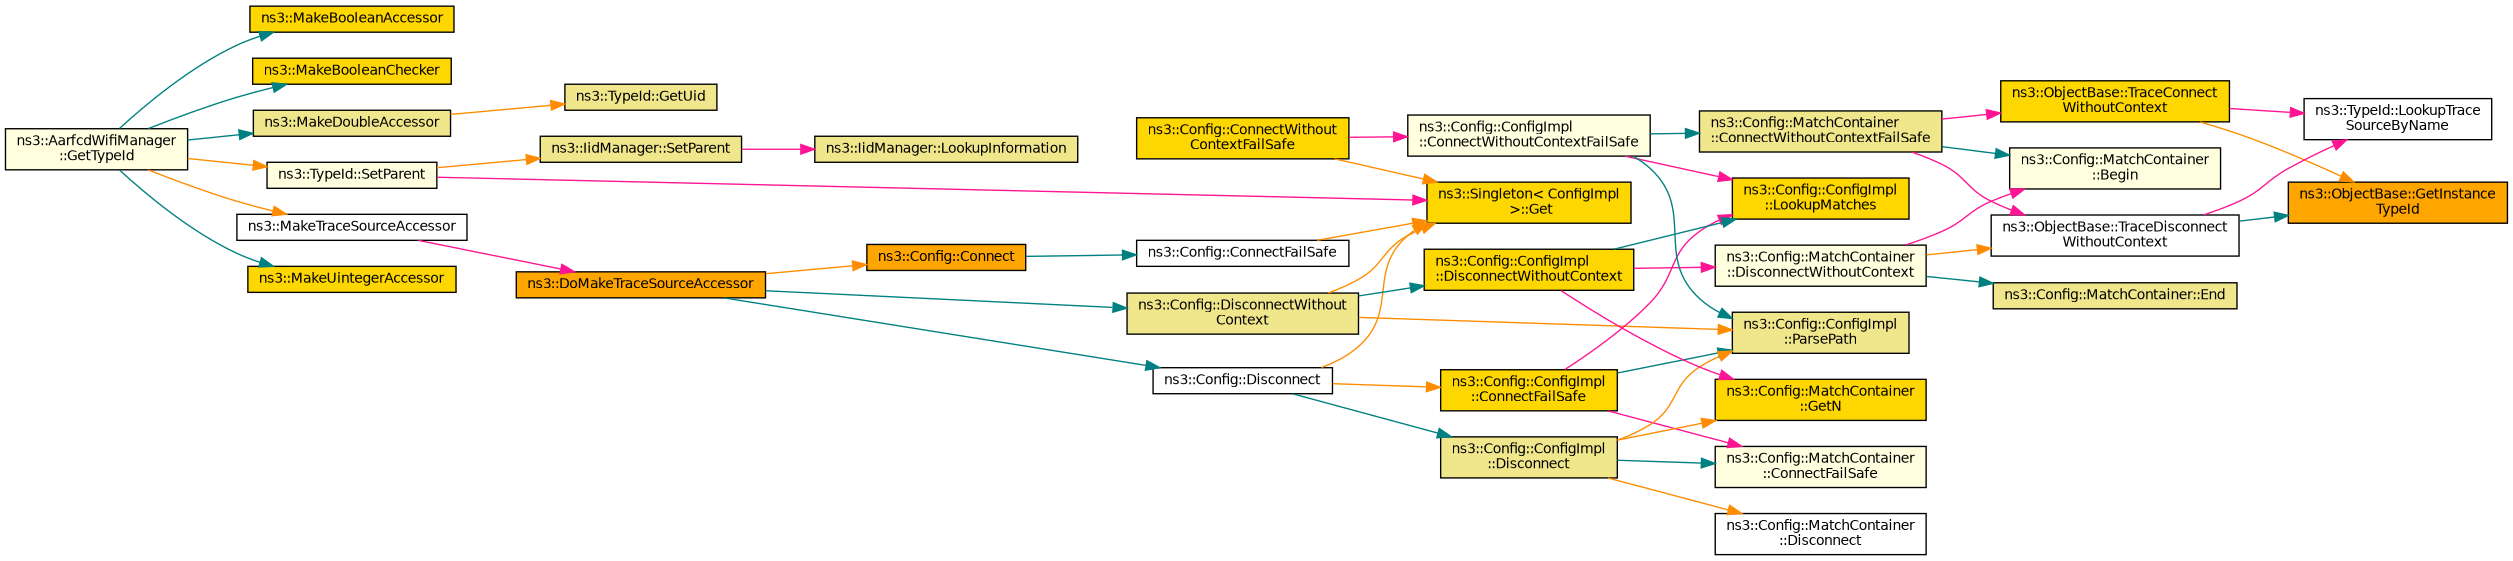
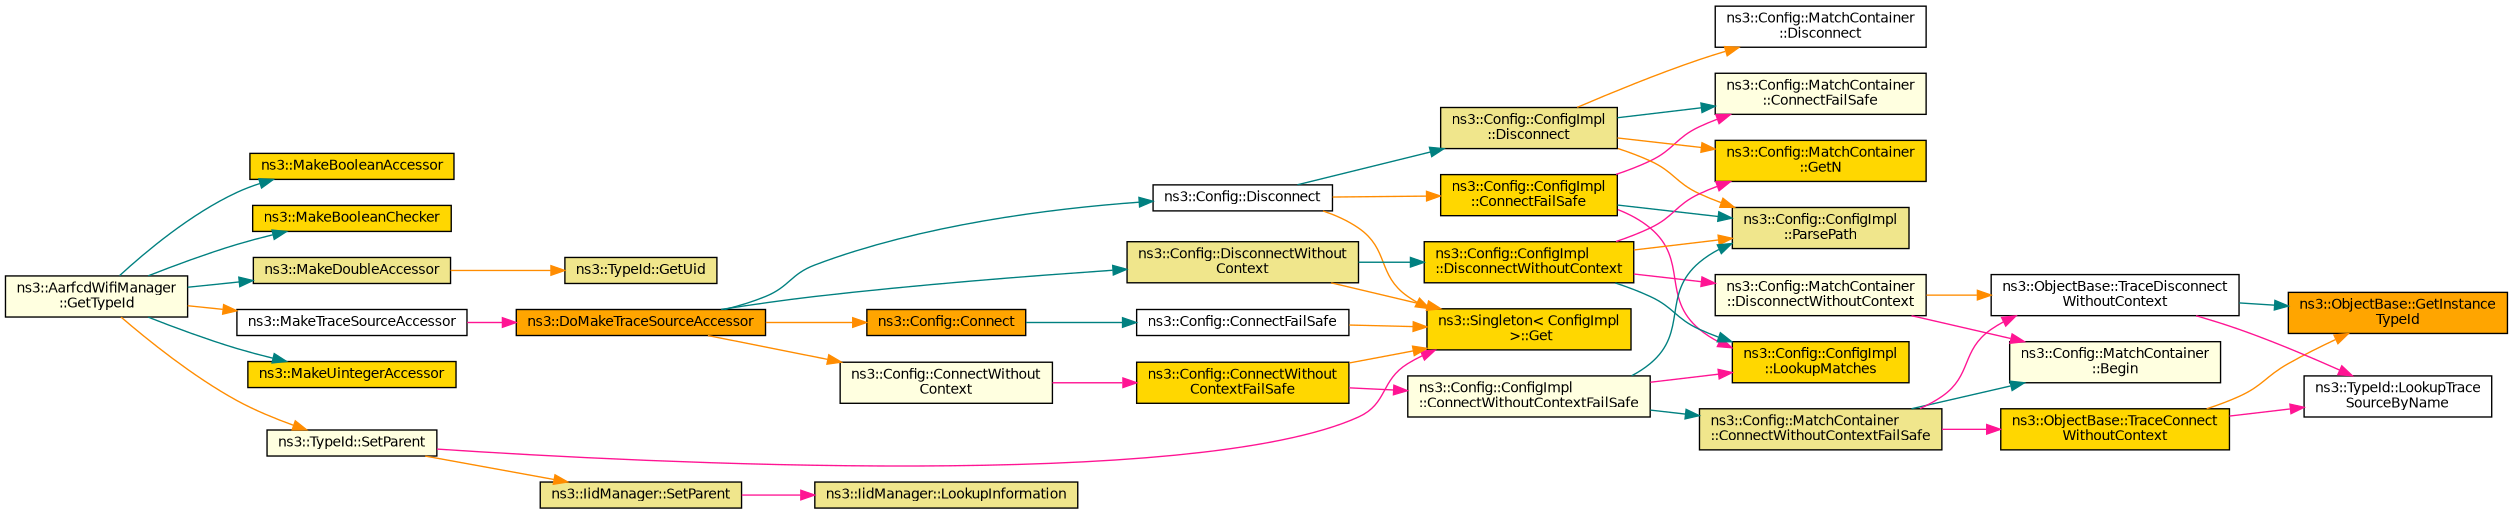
node "ns3::Config::MatchContainer::End": removed
edge "ns3::Config::DisconnectWithout Context" -> "ns3::Config::ConfigImpl ::ParsePath": now "ns3::Config::ConfigImpl ::DisconnectWithoutContext" -> "ns3::Config::ConfigImpl ::ParsePath"
node "ns3::Config::ConnectWithout Context": added
